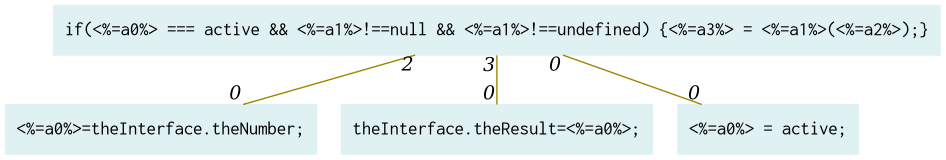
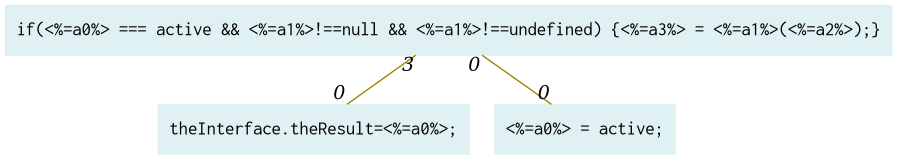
node "<%=a0%>=theInterface.theNumber;": removed
